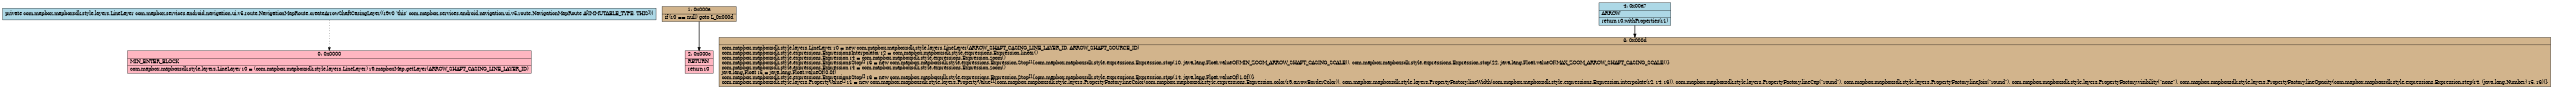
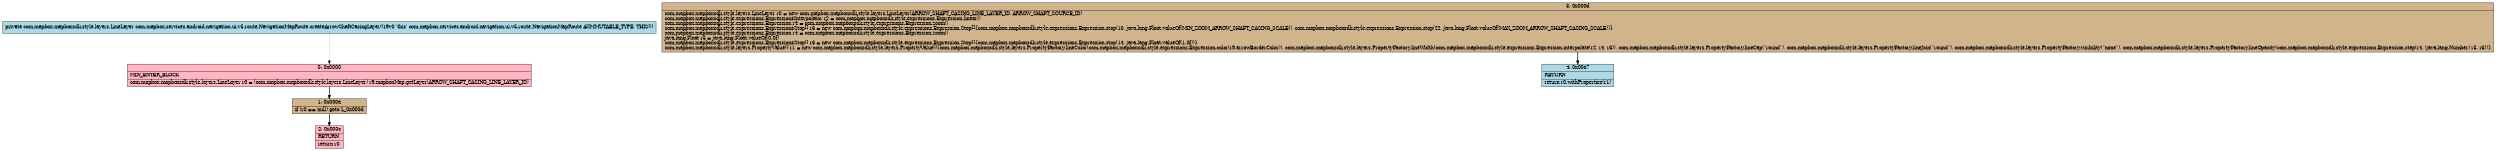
node "4: 0x00a7": text "ARROW" -> "RETURN"
edge "4: 0x00a7" -> "3: 0x000d": reversed
edge "0: 0x0000" -> "1: 0x000a": added
